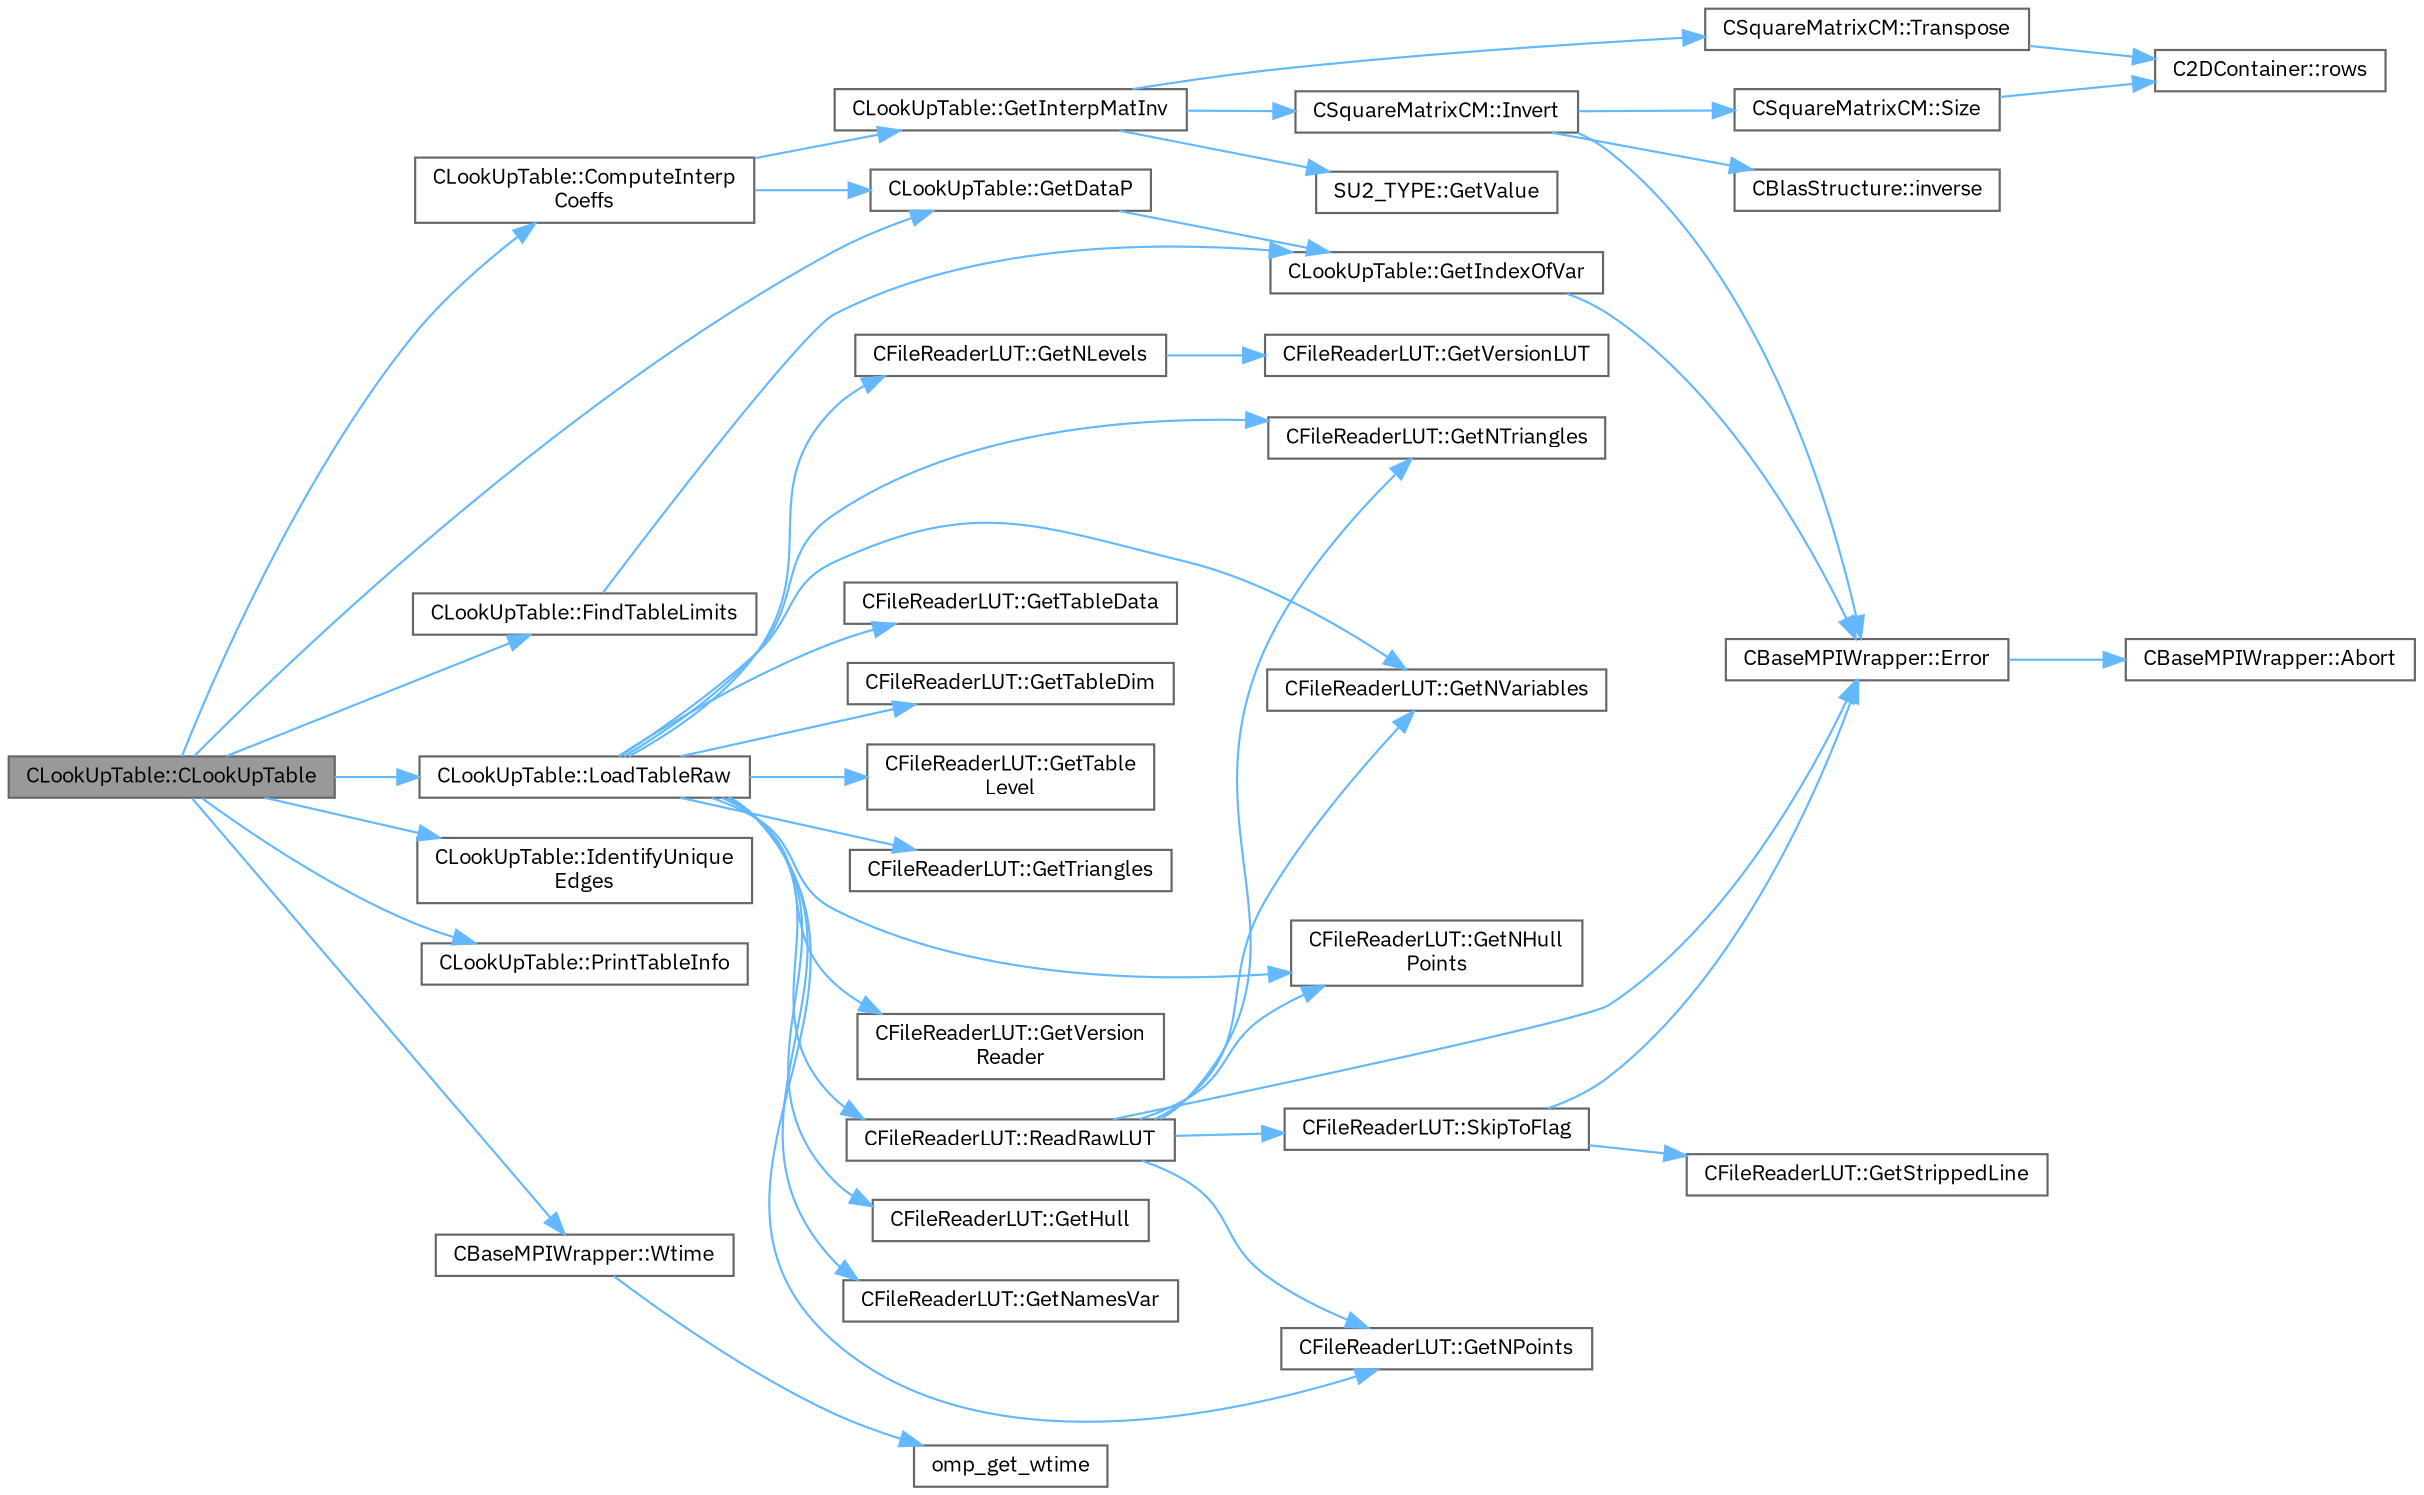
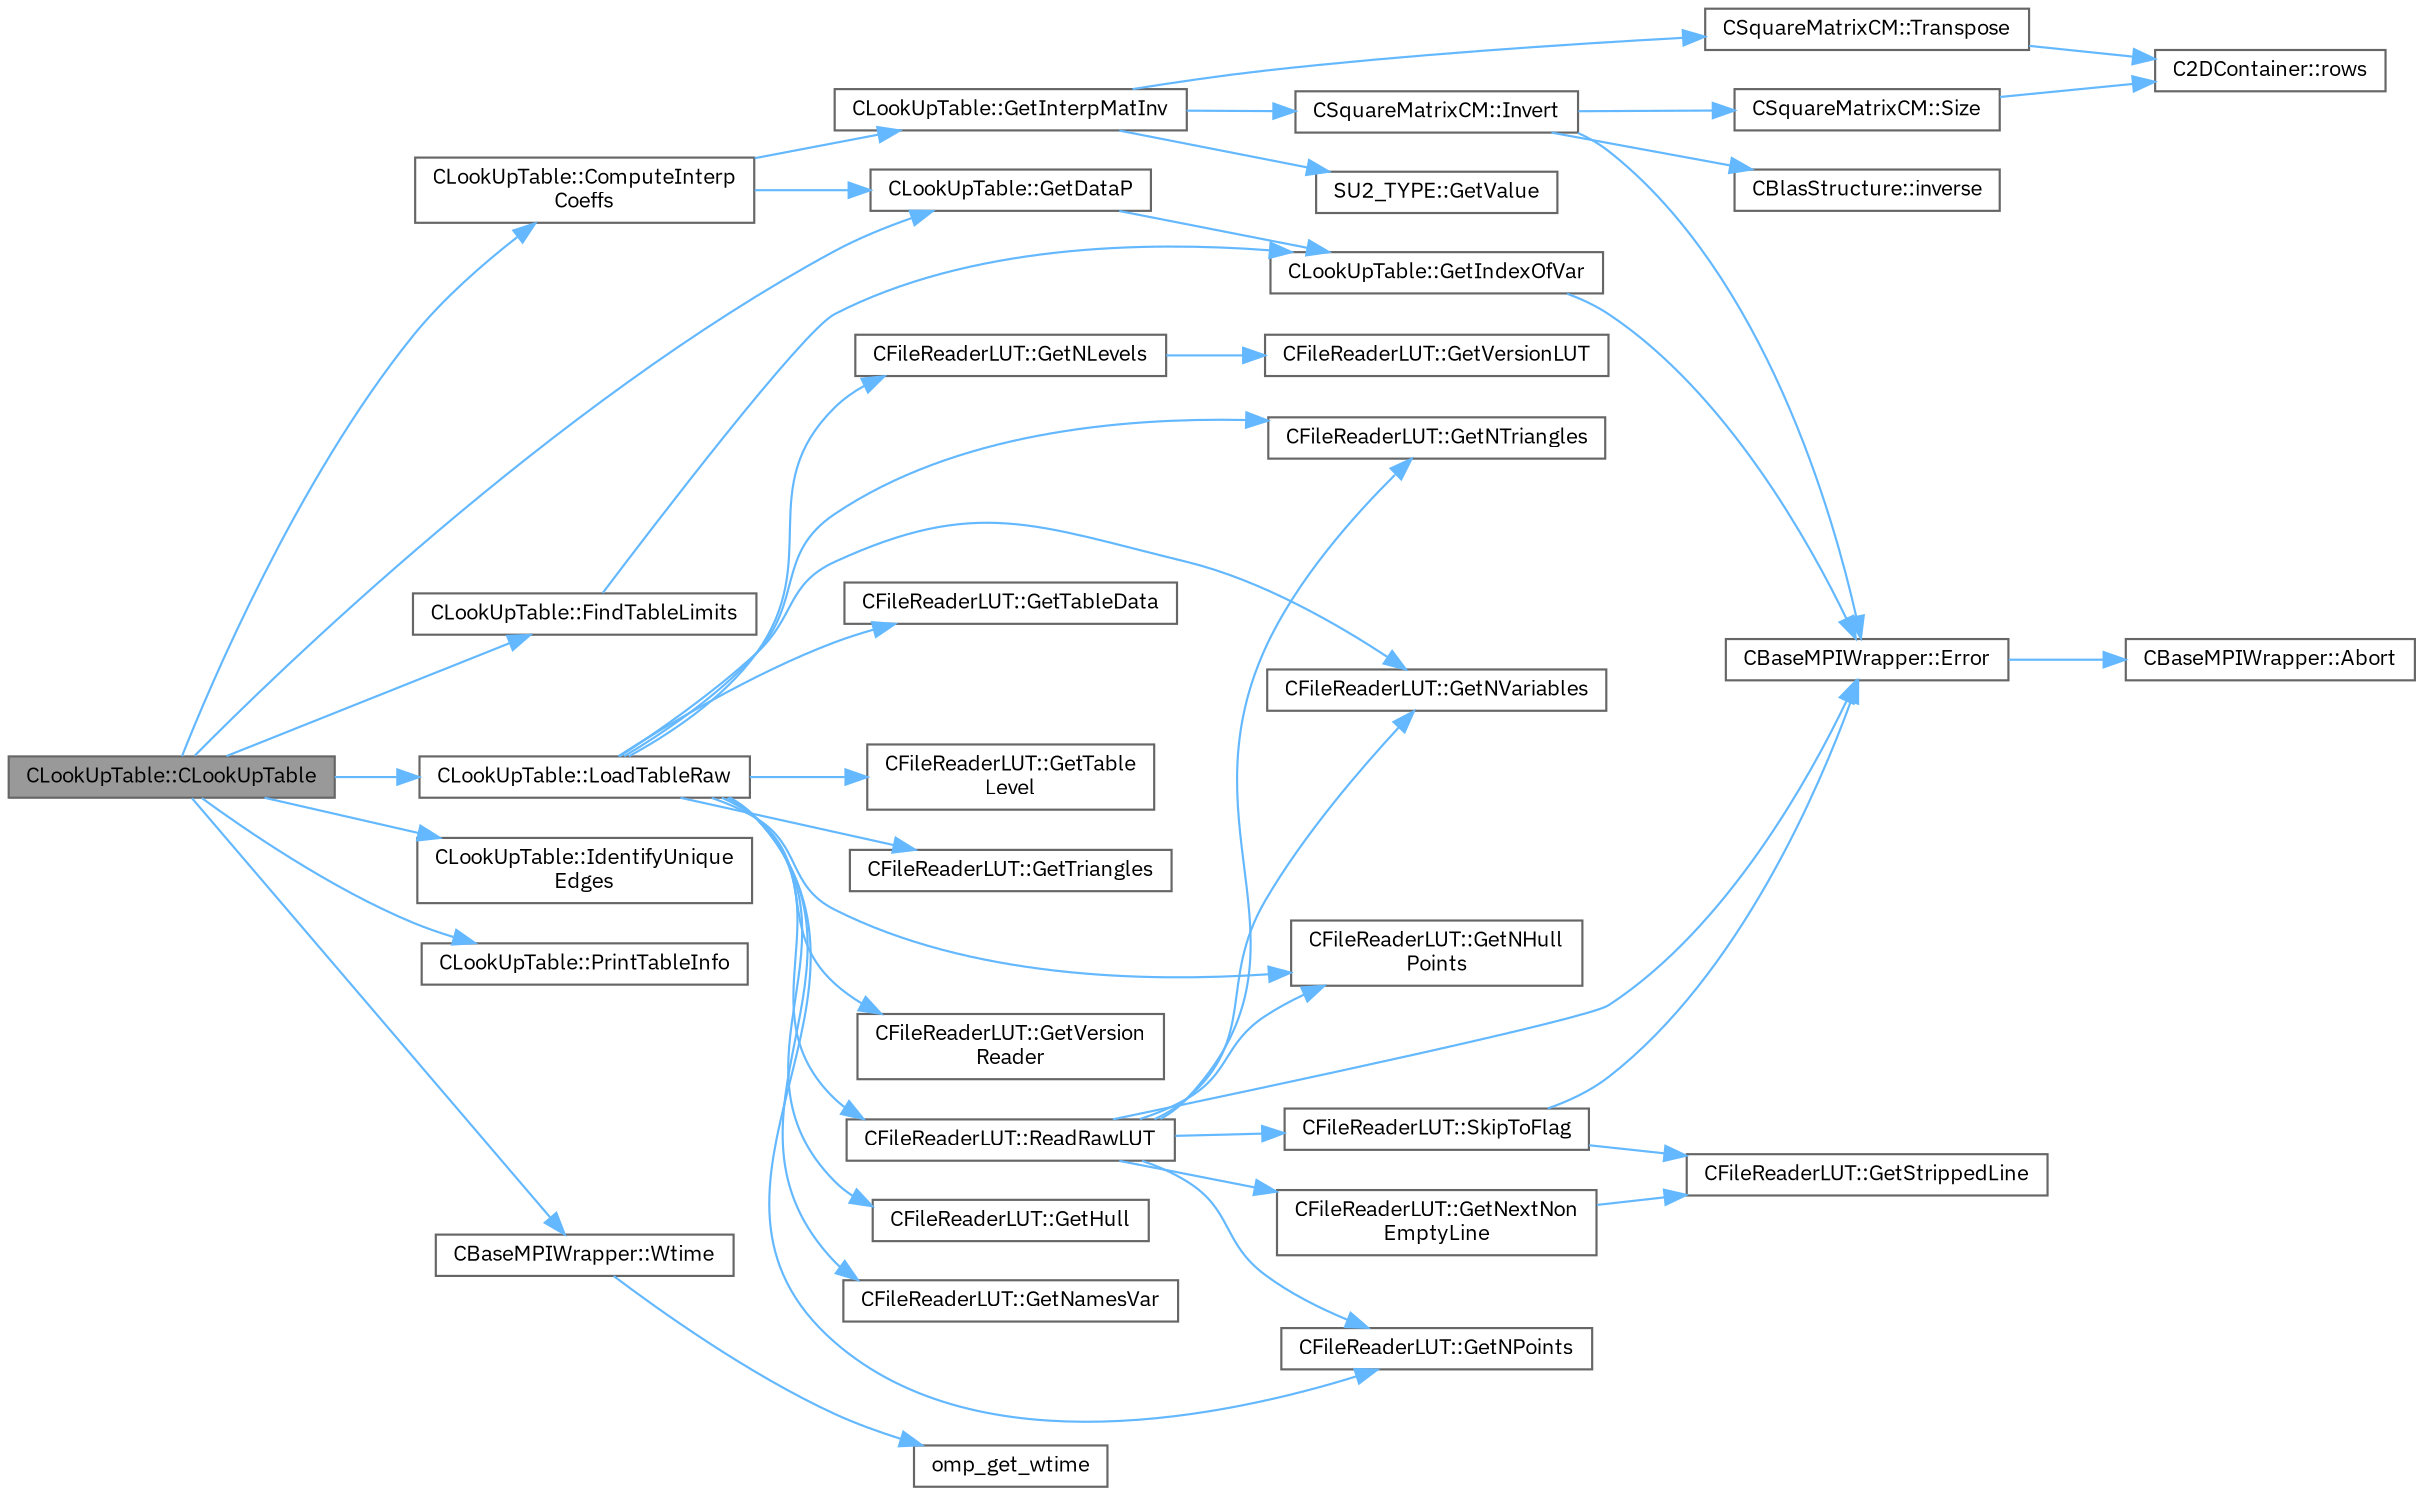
node "CFileReaderLUT::GetTableDim": removed
node "CFileReaderLUT::GetNextNon EmptyLine": added
